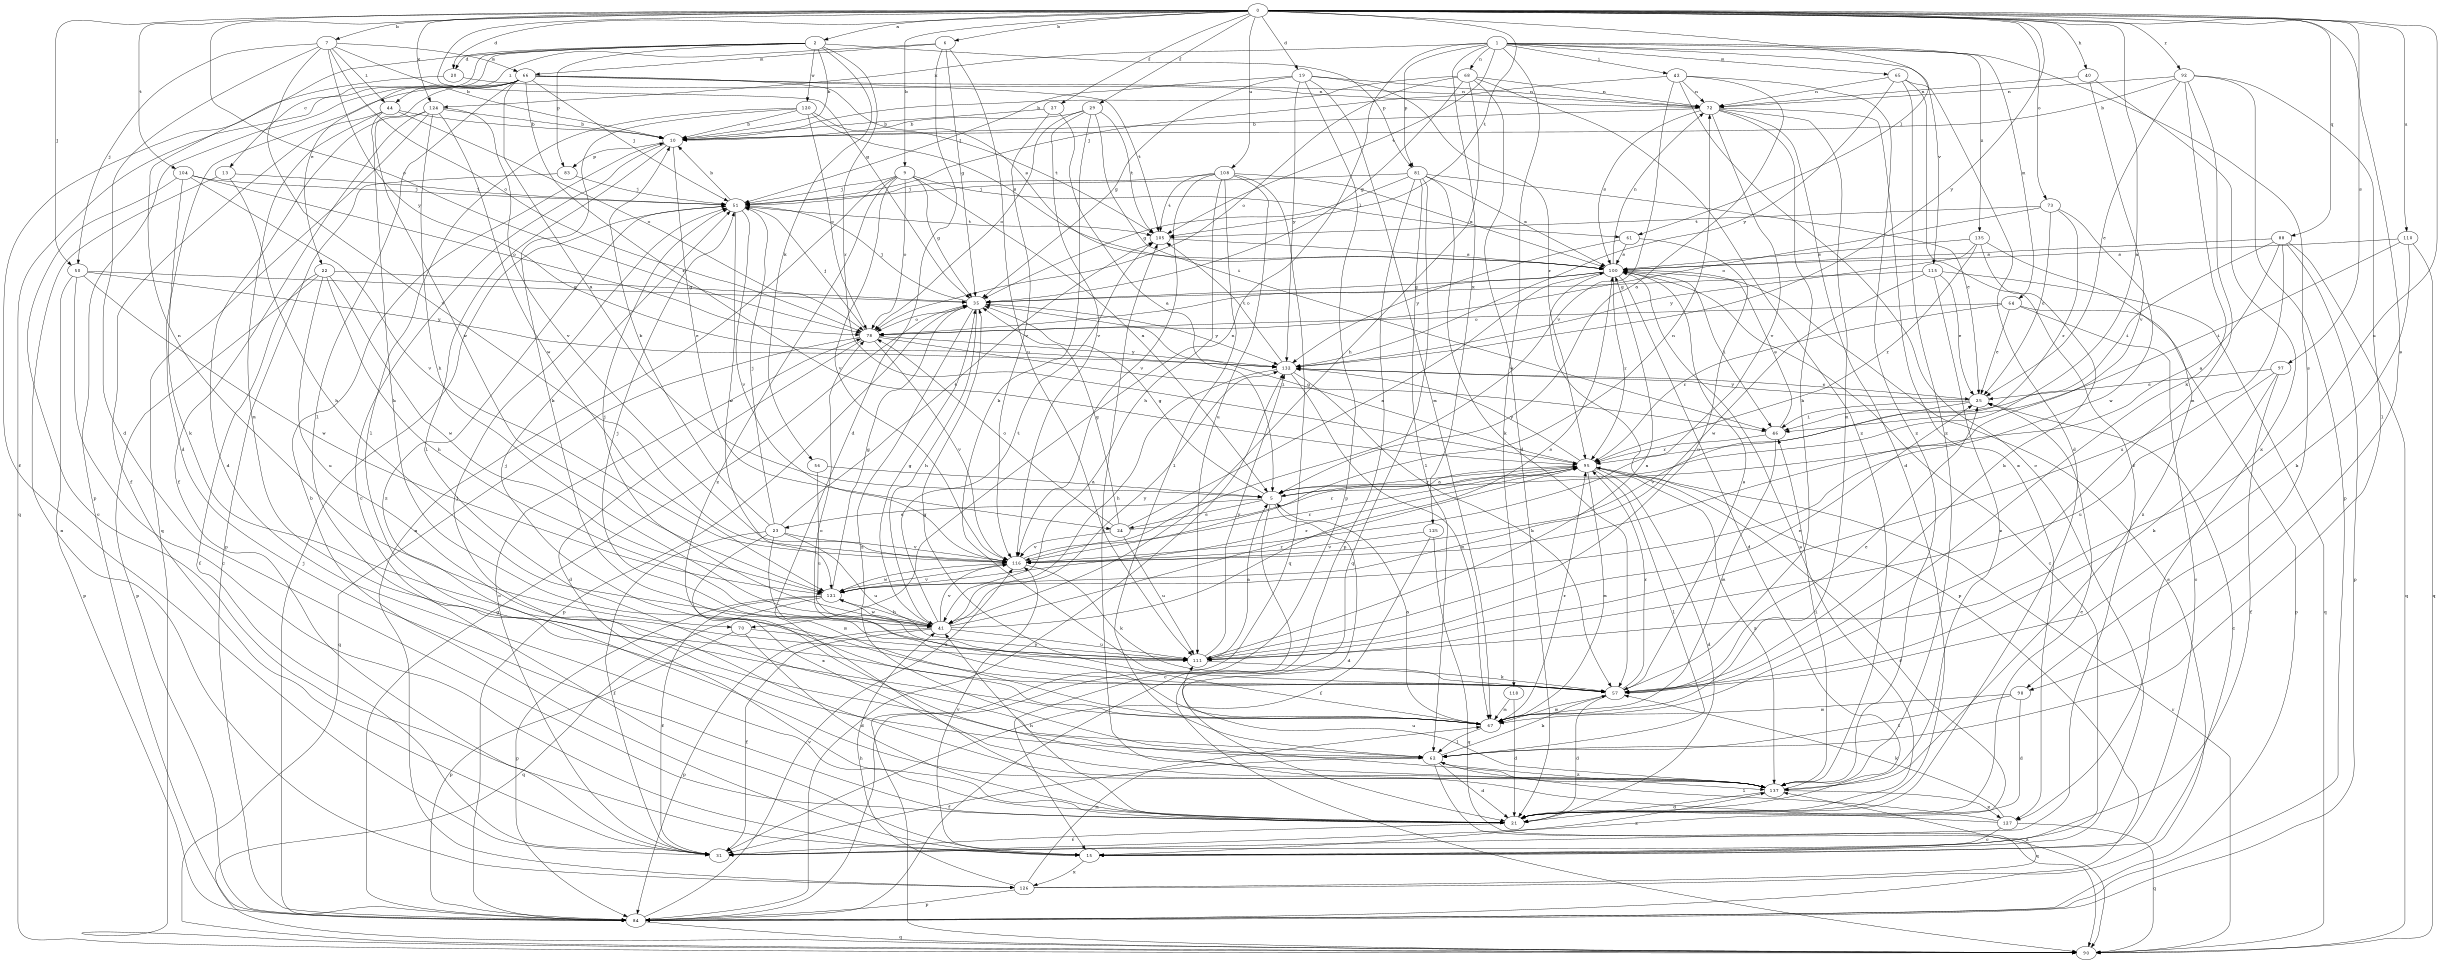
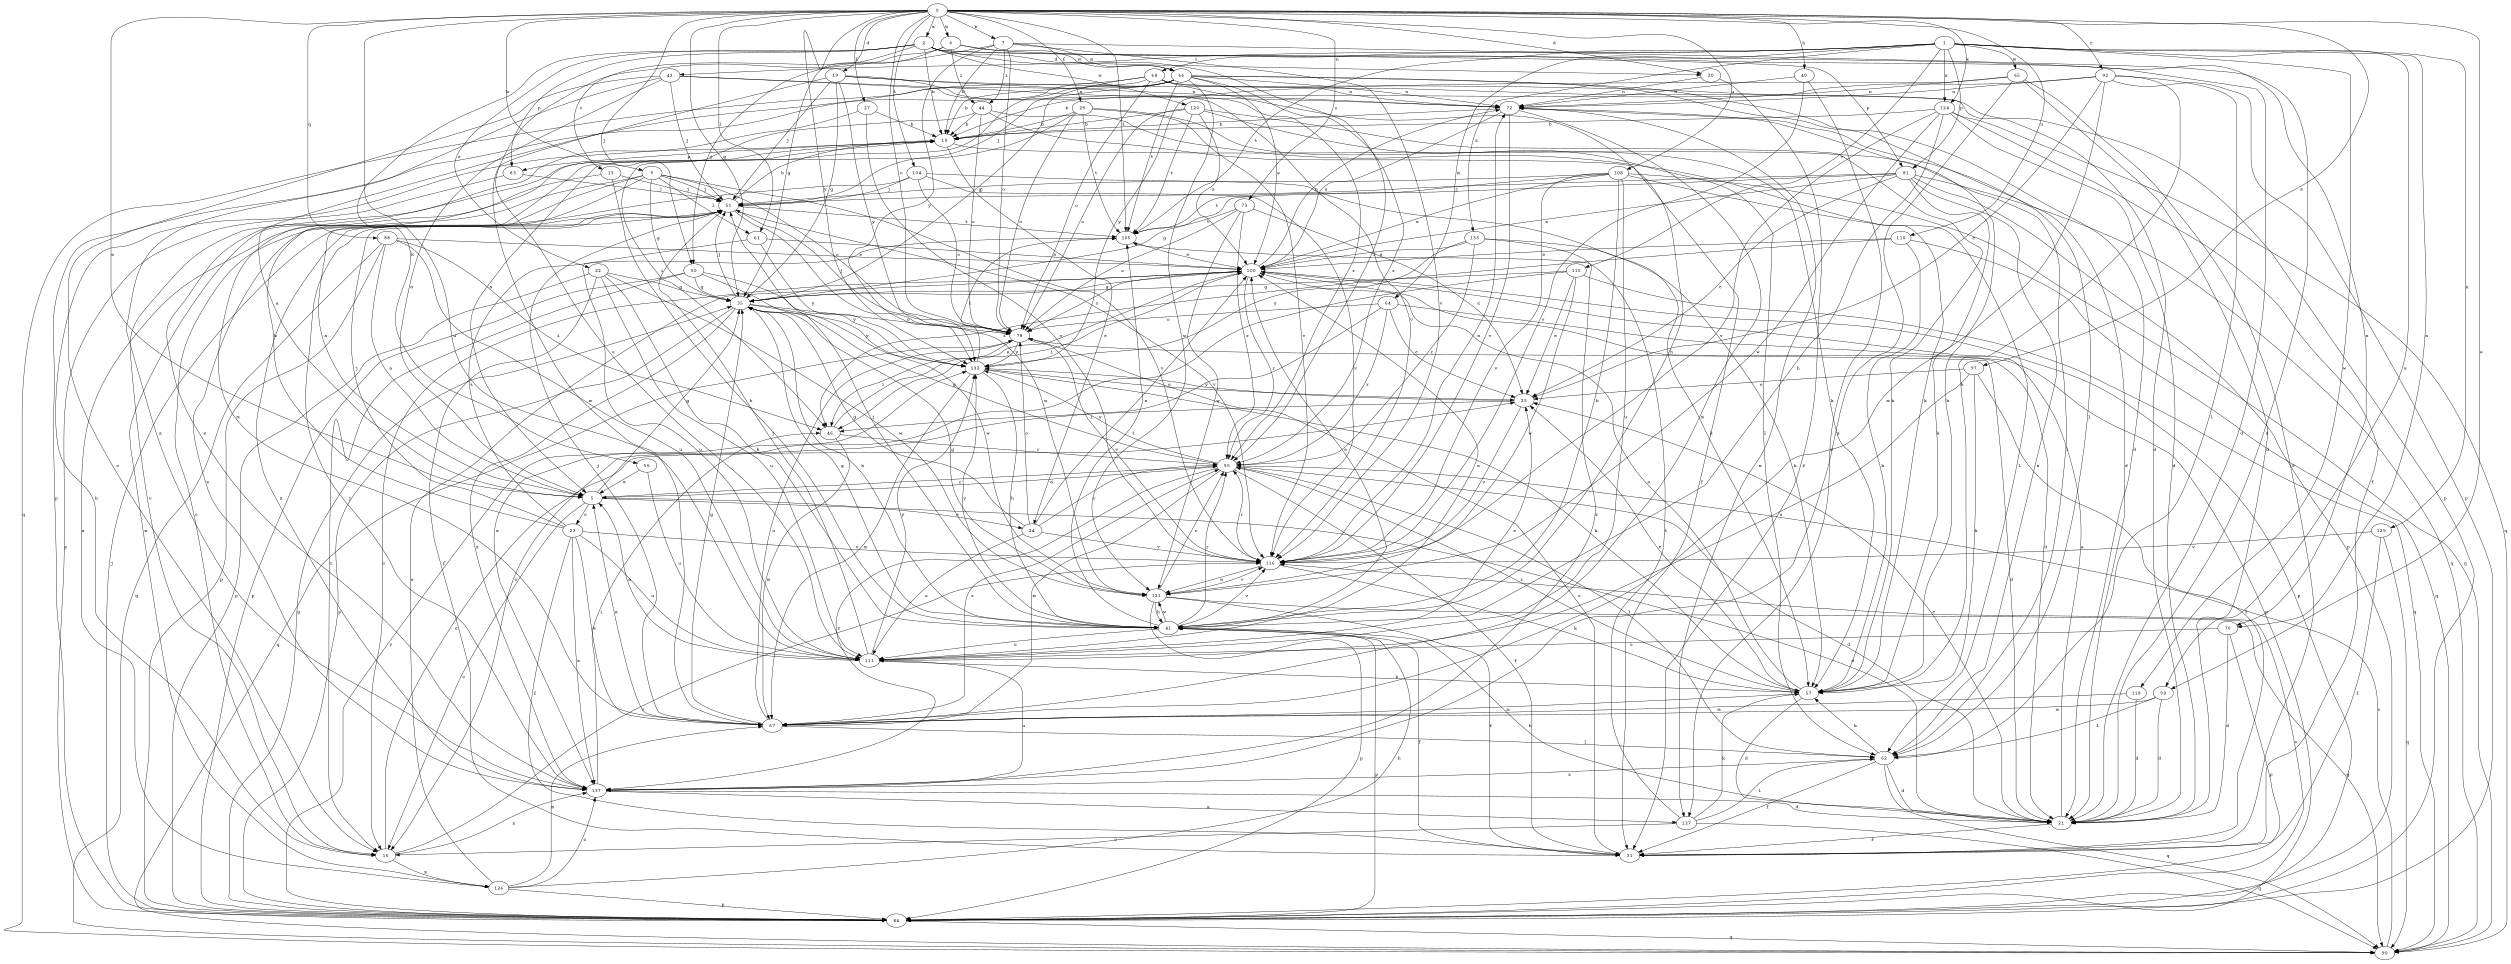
edge "72" -> "57": reversed
edge "81" -> "62": label "l" -> "s"
